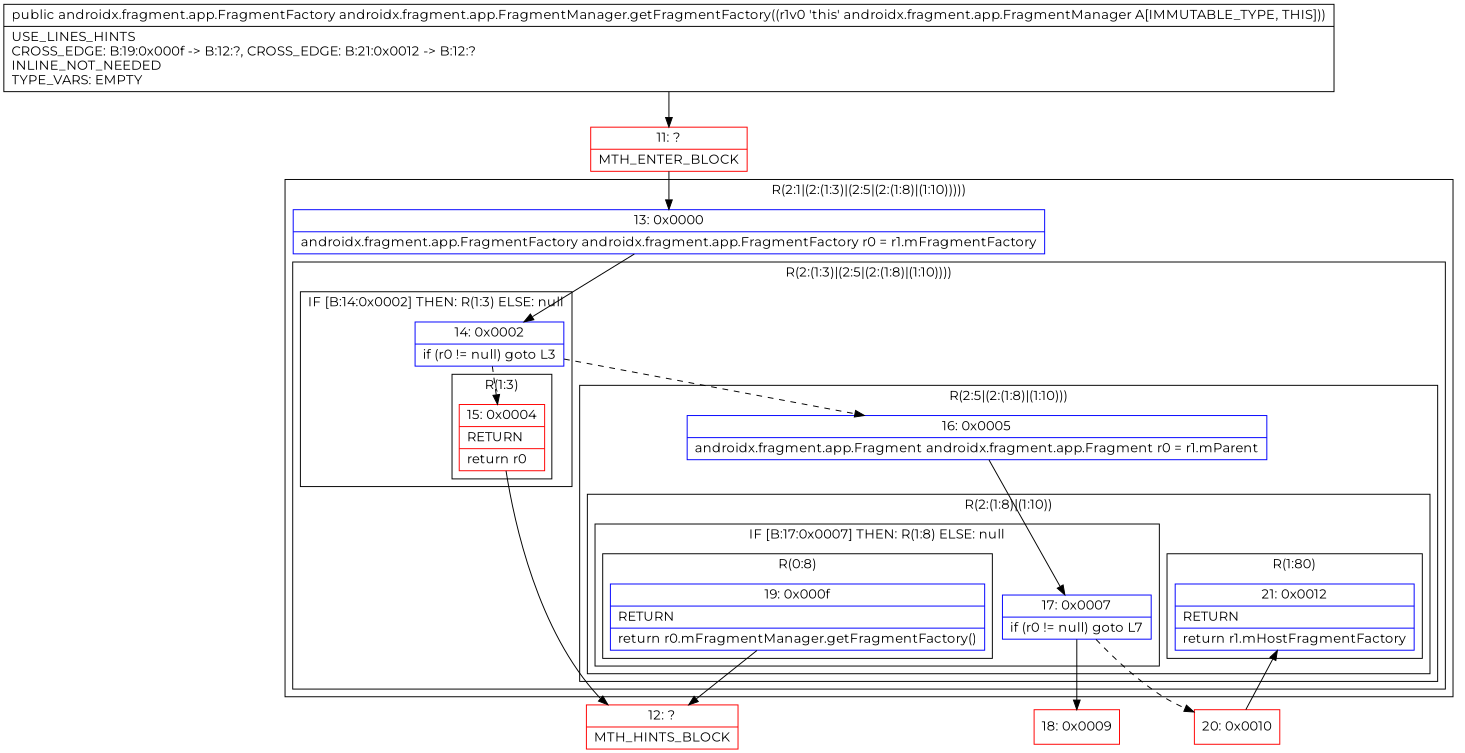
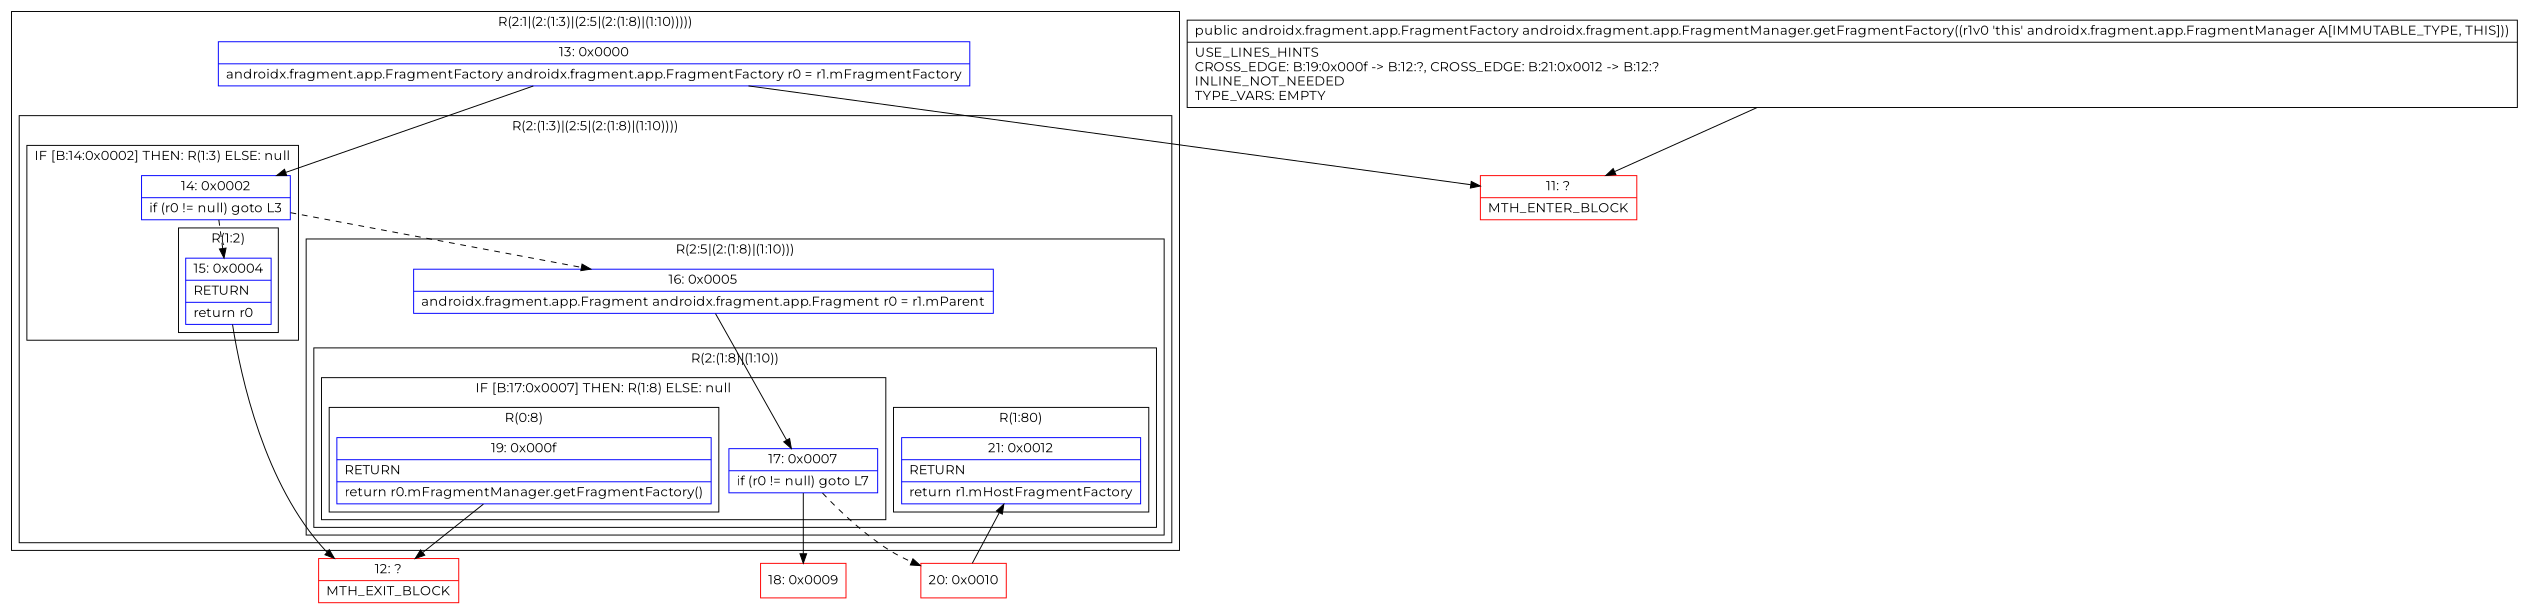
edge "11: ?" -> "13: 0x0000": reversed
cluster "R(1:3)": label "R(1:3)" -> "R(1:2)"
node "15: 0x0004": color red -> blue
node "12: ?": text "MTH_HINTS_BLOCK" -> "MTH_EXIT_BLOCK"
